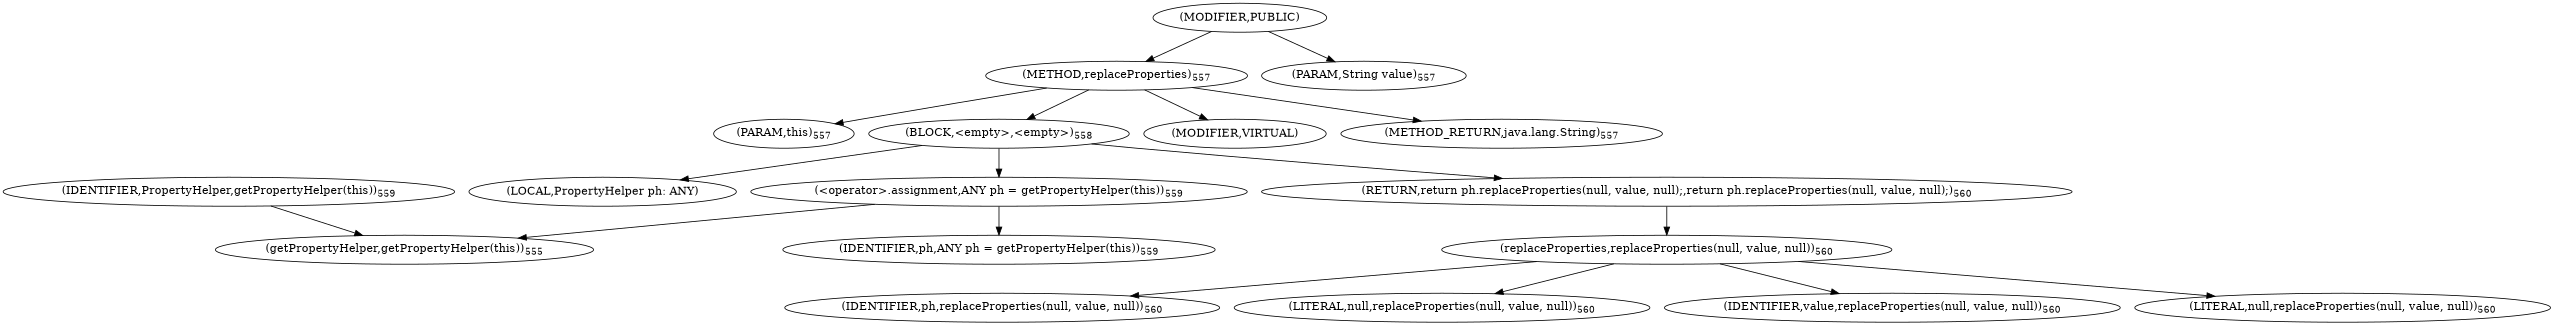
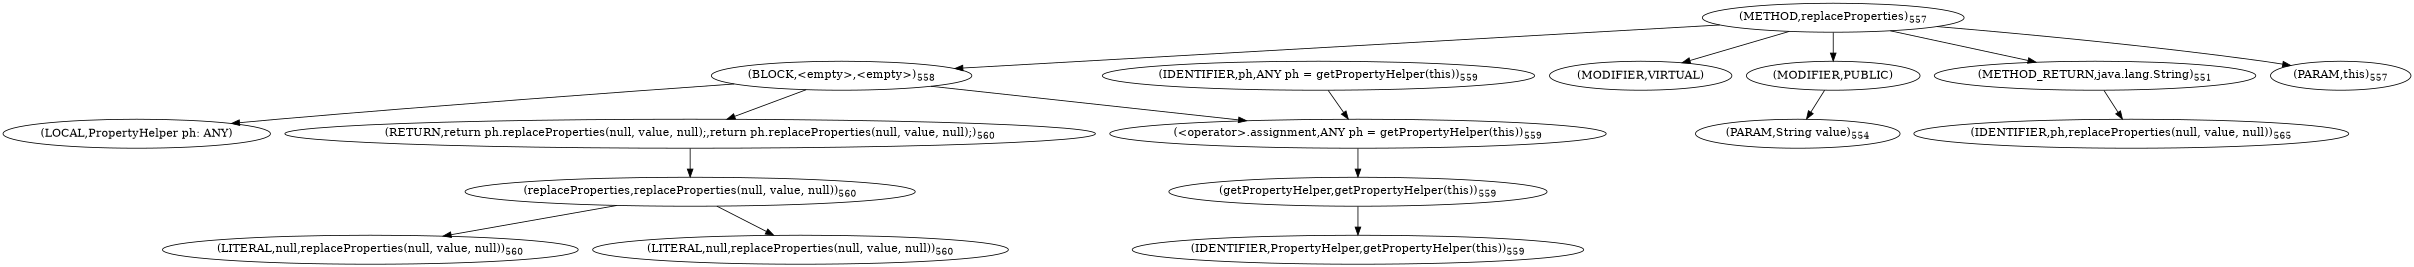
edge "(MODIFIER,PUBLIC)" -> "(METHOD,replaceProperties)": reversed
node "(PARAM,String value)": text "557" -> "554"
node "(METHOD_RETURN,java.lang.String)": text "557" -> "551"
edge "(<operator>.assignment,ANY ph = getPropertyHelper(this))" -> "(IDENTIFIER,ph,ANY ph = getPropertyHelper(this))": reversed
edge "(IDENTIFIER,PropertyHelper,getPropertyHelper(this))" -> "(getPropertyHelper,getPropertyHelper(this))": reversed
node "(getPropertyHelper,getPropertyHelper(this))": text "555" -> "559"
edge "(replaceProperties,replaceProperties(null, value, null))" -> "(IDENTIFIER,ph,replaceProperties(null, value, null))": now "(METHOD_RETURN,java.lang.String)" -> "(IDENTIFIER,ph,replaceProperties(null, value, null))"
node "(IDENTIFIER,ph,replaceProperties(null, value, null))": text "560" -> "565"
node "(IDENTIFIER,value,replaceProperties(null, value, null))": removed
